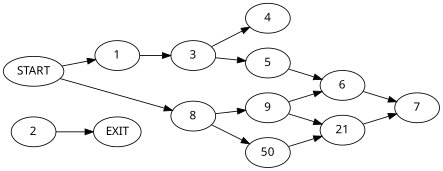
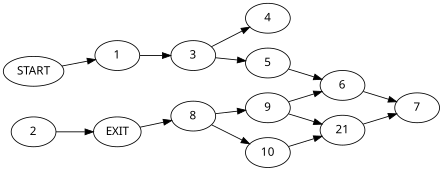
edge "START" -> "8": now "EXIT" -> "8"
node "50": label "50" -> "10"
